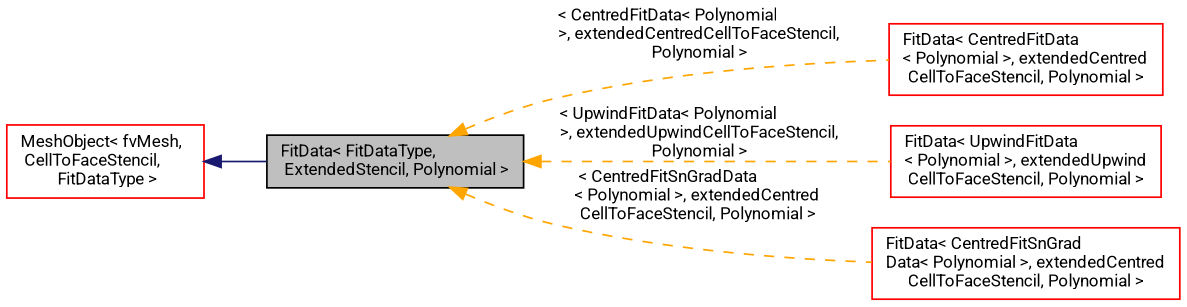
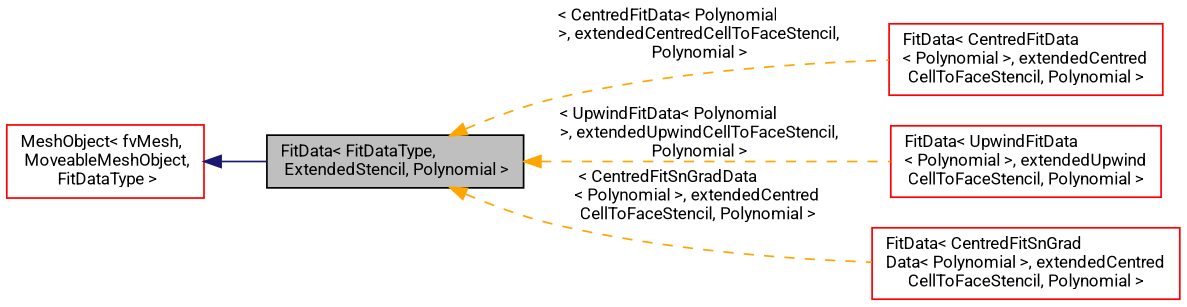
node "MeshObject< fvMesh, CellToFaceStencil, FitDataType >": label "MeshObject< fvMesh, CellToFaceStencil, FitDataType >" -> "MeshObject< fvMesh, MoveableMeshObject, FitDataType >"
